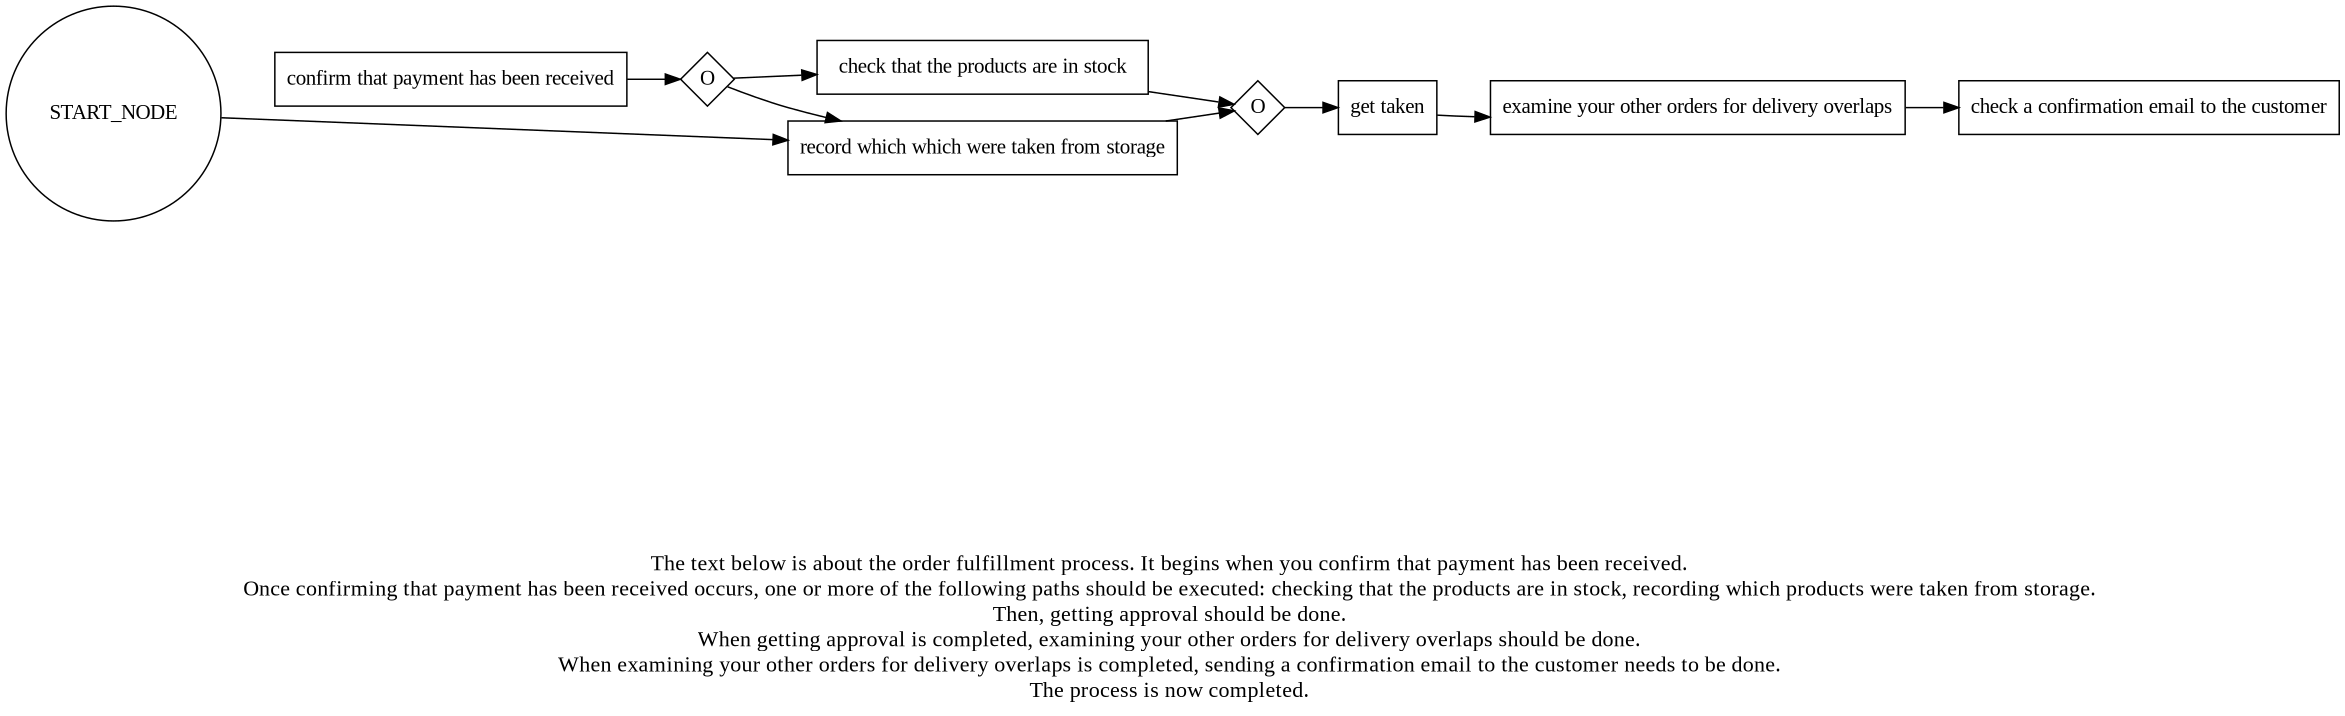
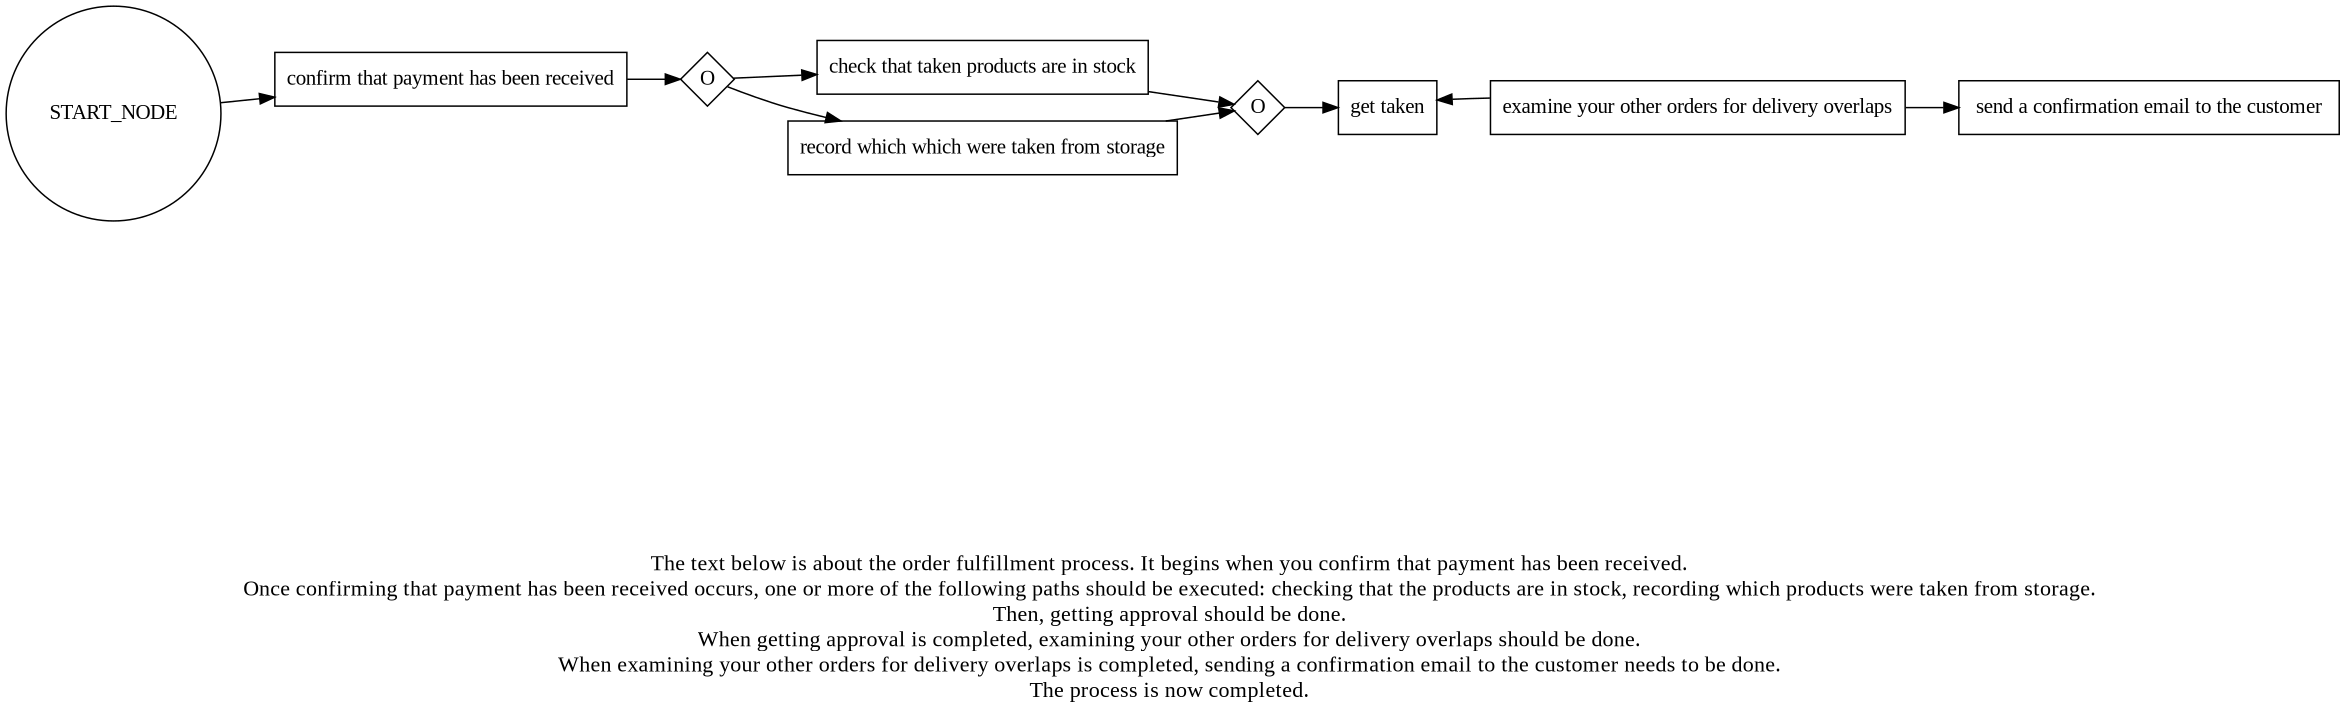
node "check that the products are in stock": label "check that the products are in stock" -> "check that taken products are in stock"
node "check a confirmation email to the customer": label "check a confirmation email to the customer" -> "send a confirmation email to the customer"
edge "get taken" -> "examine your other orders for delivery overlaps": reversed
edge "START_NODE" -> "record which which were taken from storage": now "START_NODE" -> "confirm that payment has been received"
